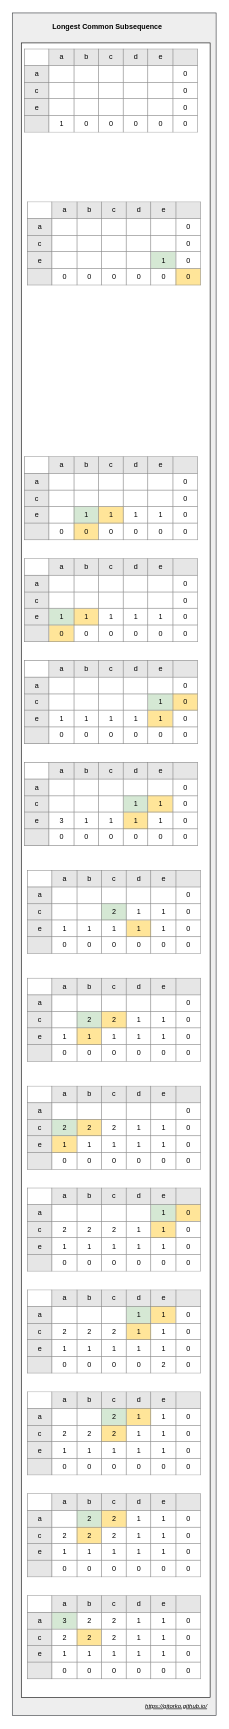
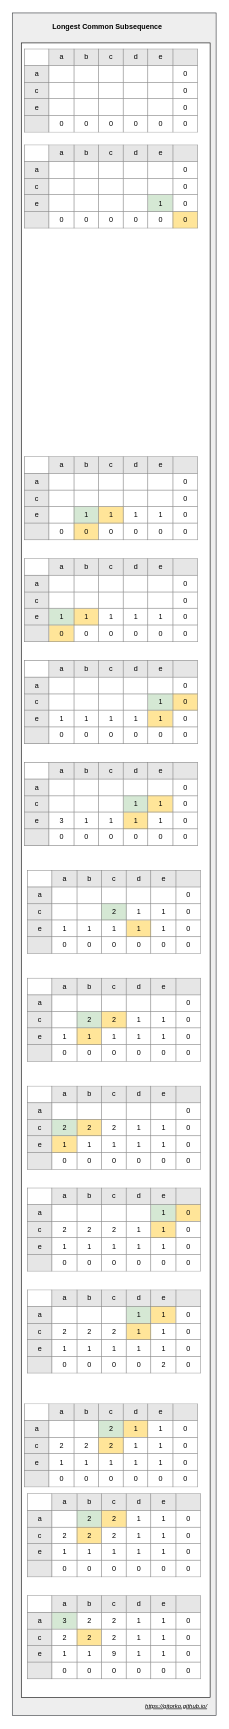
node "a b c d e a 0 c 0 e 0 1 0 0 0 0 0": label "a b c d e a 0 c 0 e 0 1 0 0 0 0 0" -> "a b c d e a 0 c 0 e 0 0 0 0 0 0 0"
node "a b c d e a 0 c 0 e 1 0 0 0 0 0 0 0": moved (114, 243) -> (111, 186)
node "a b c d e a 2 1 1 0 c 2 2 2 1 1 0 e 1 1 1 1 1 0 0 0 0 0 0 0": moved (114, 1434) -> (111, 1446)
node "a b c d e a 3 2 2 1 1 0 c 2 2 2 1 1 0 e 1 1 1 1 1 0 0 0 0 0 0 0": label "a b c d e a 3 2 2 1 1 0 c 2 2 2 1 1 0 e 1 1 1 1 1 0 0 0 0 0 0 0" -> "a b c d e a 3 2 2 1 1 0 c 2 2 2 1 1 0 e 1 1 9 1 1 0 0 0 0 0 0 0"
